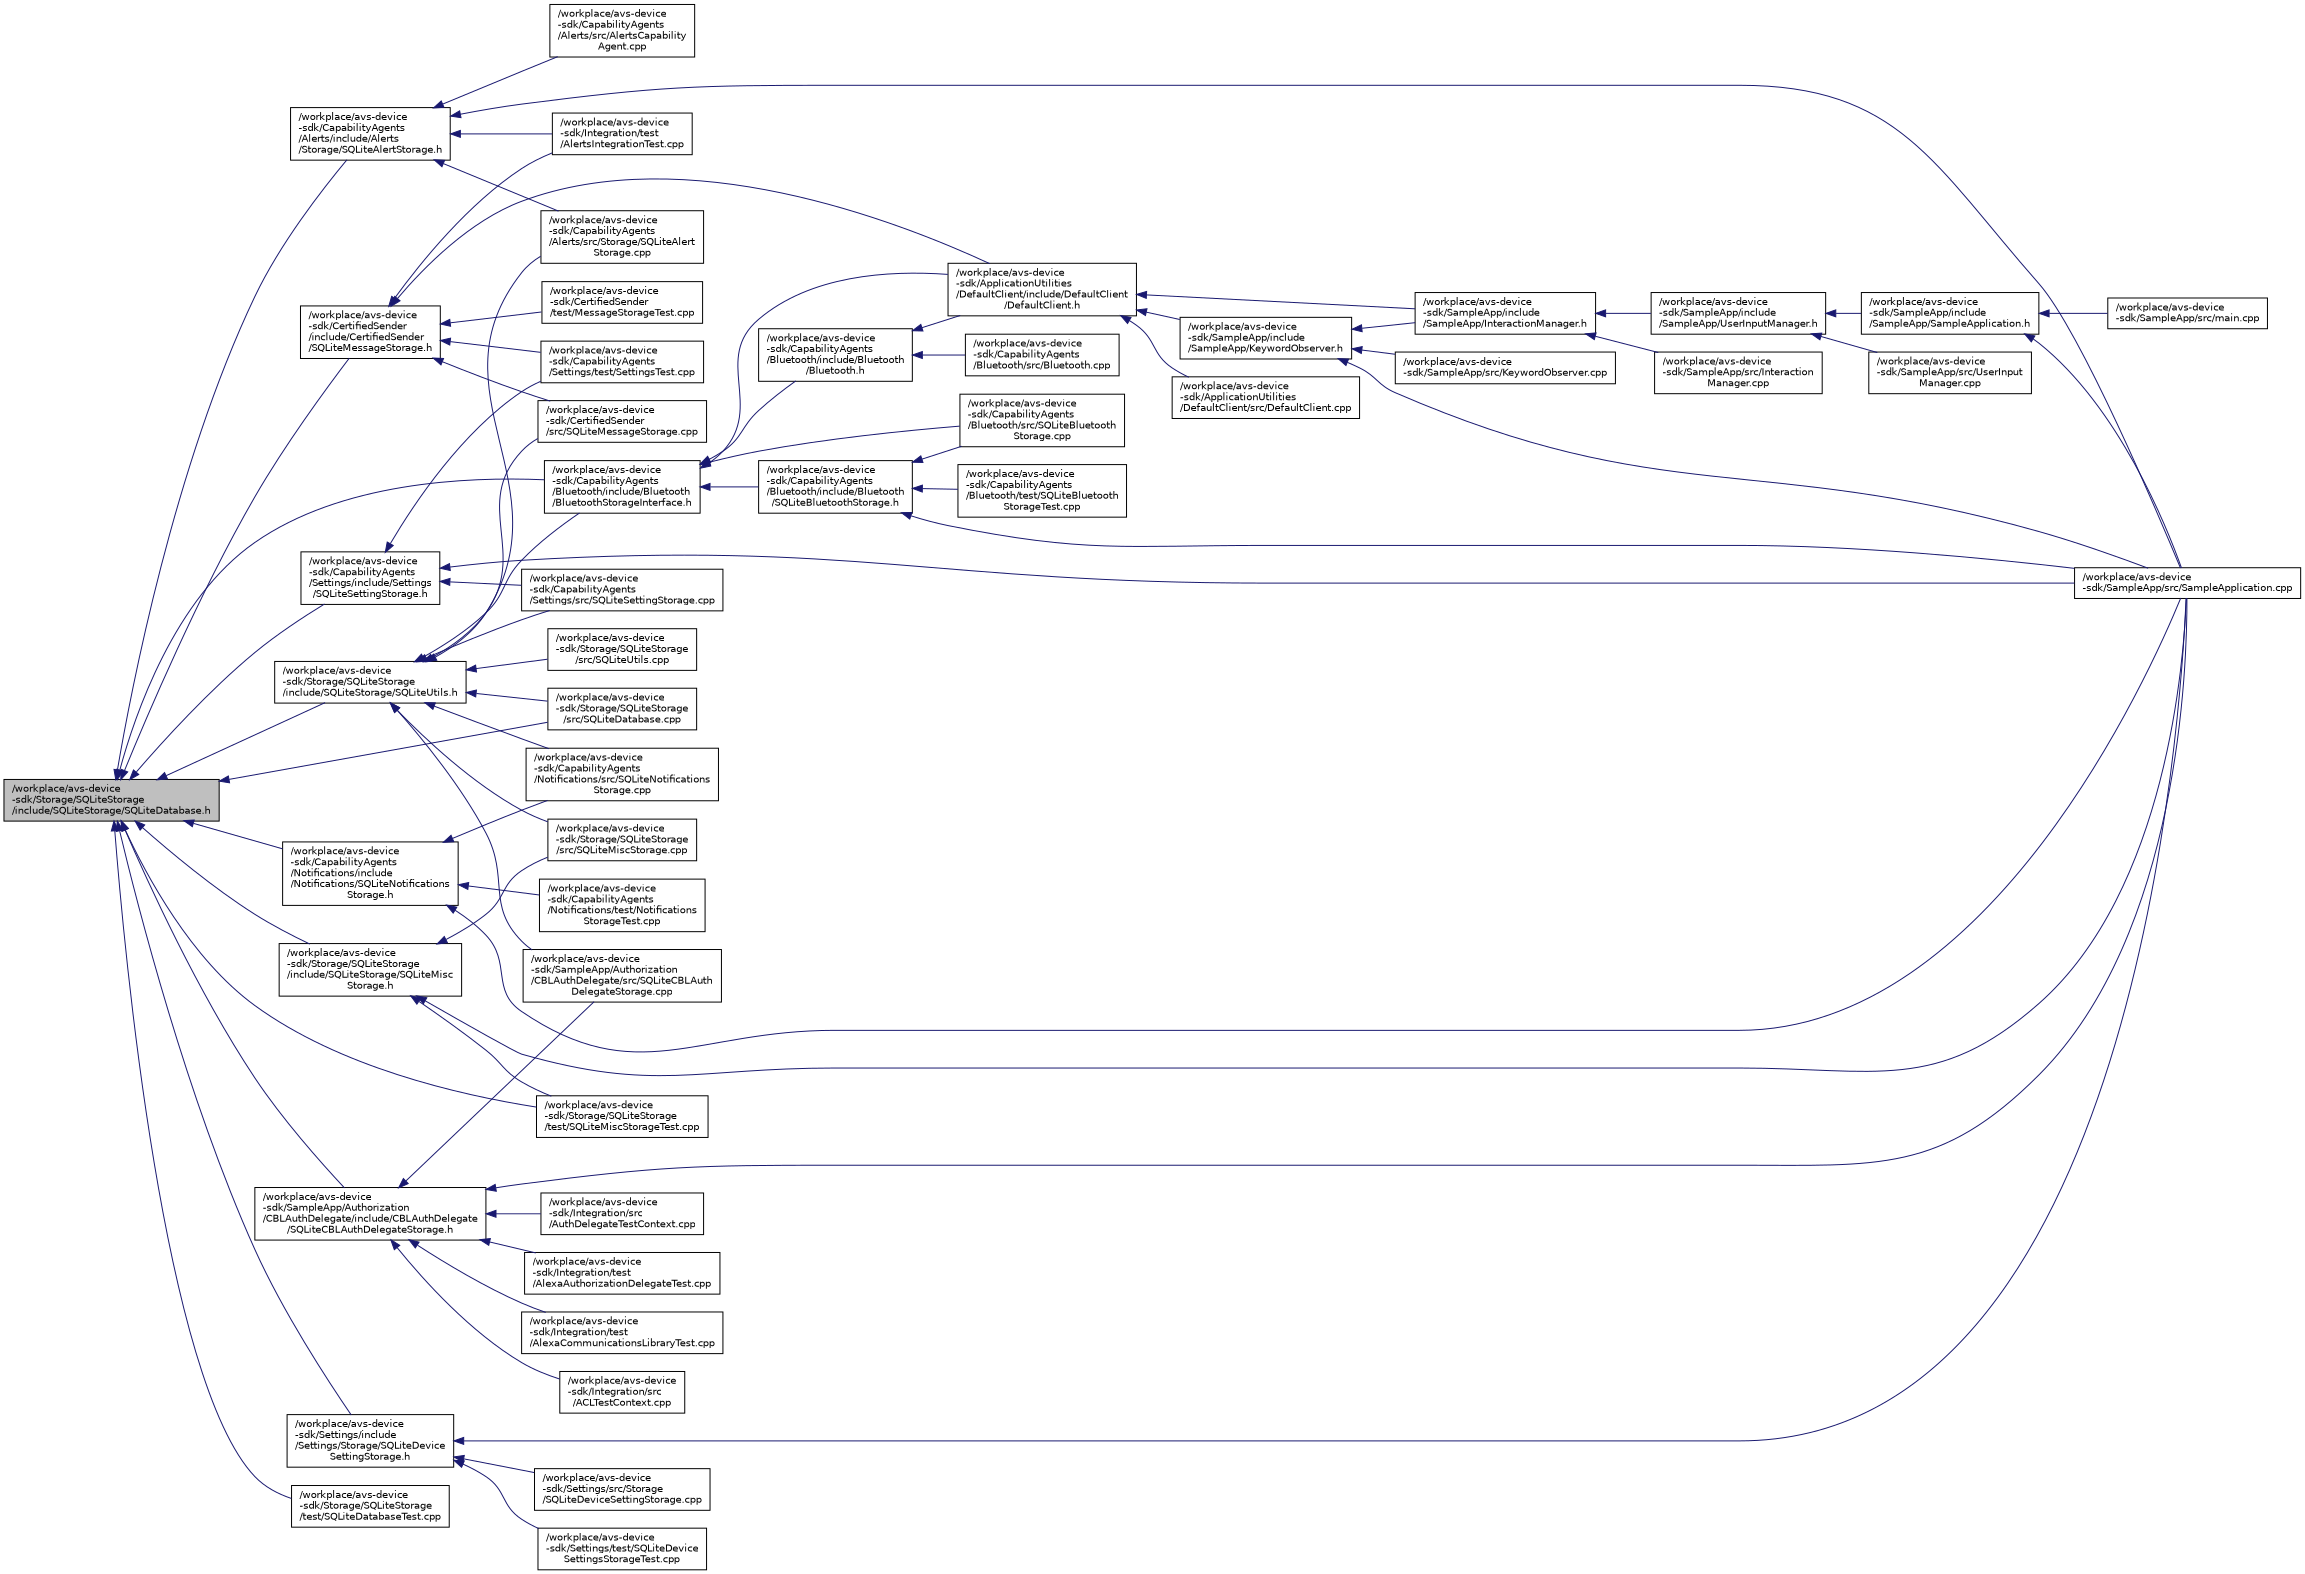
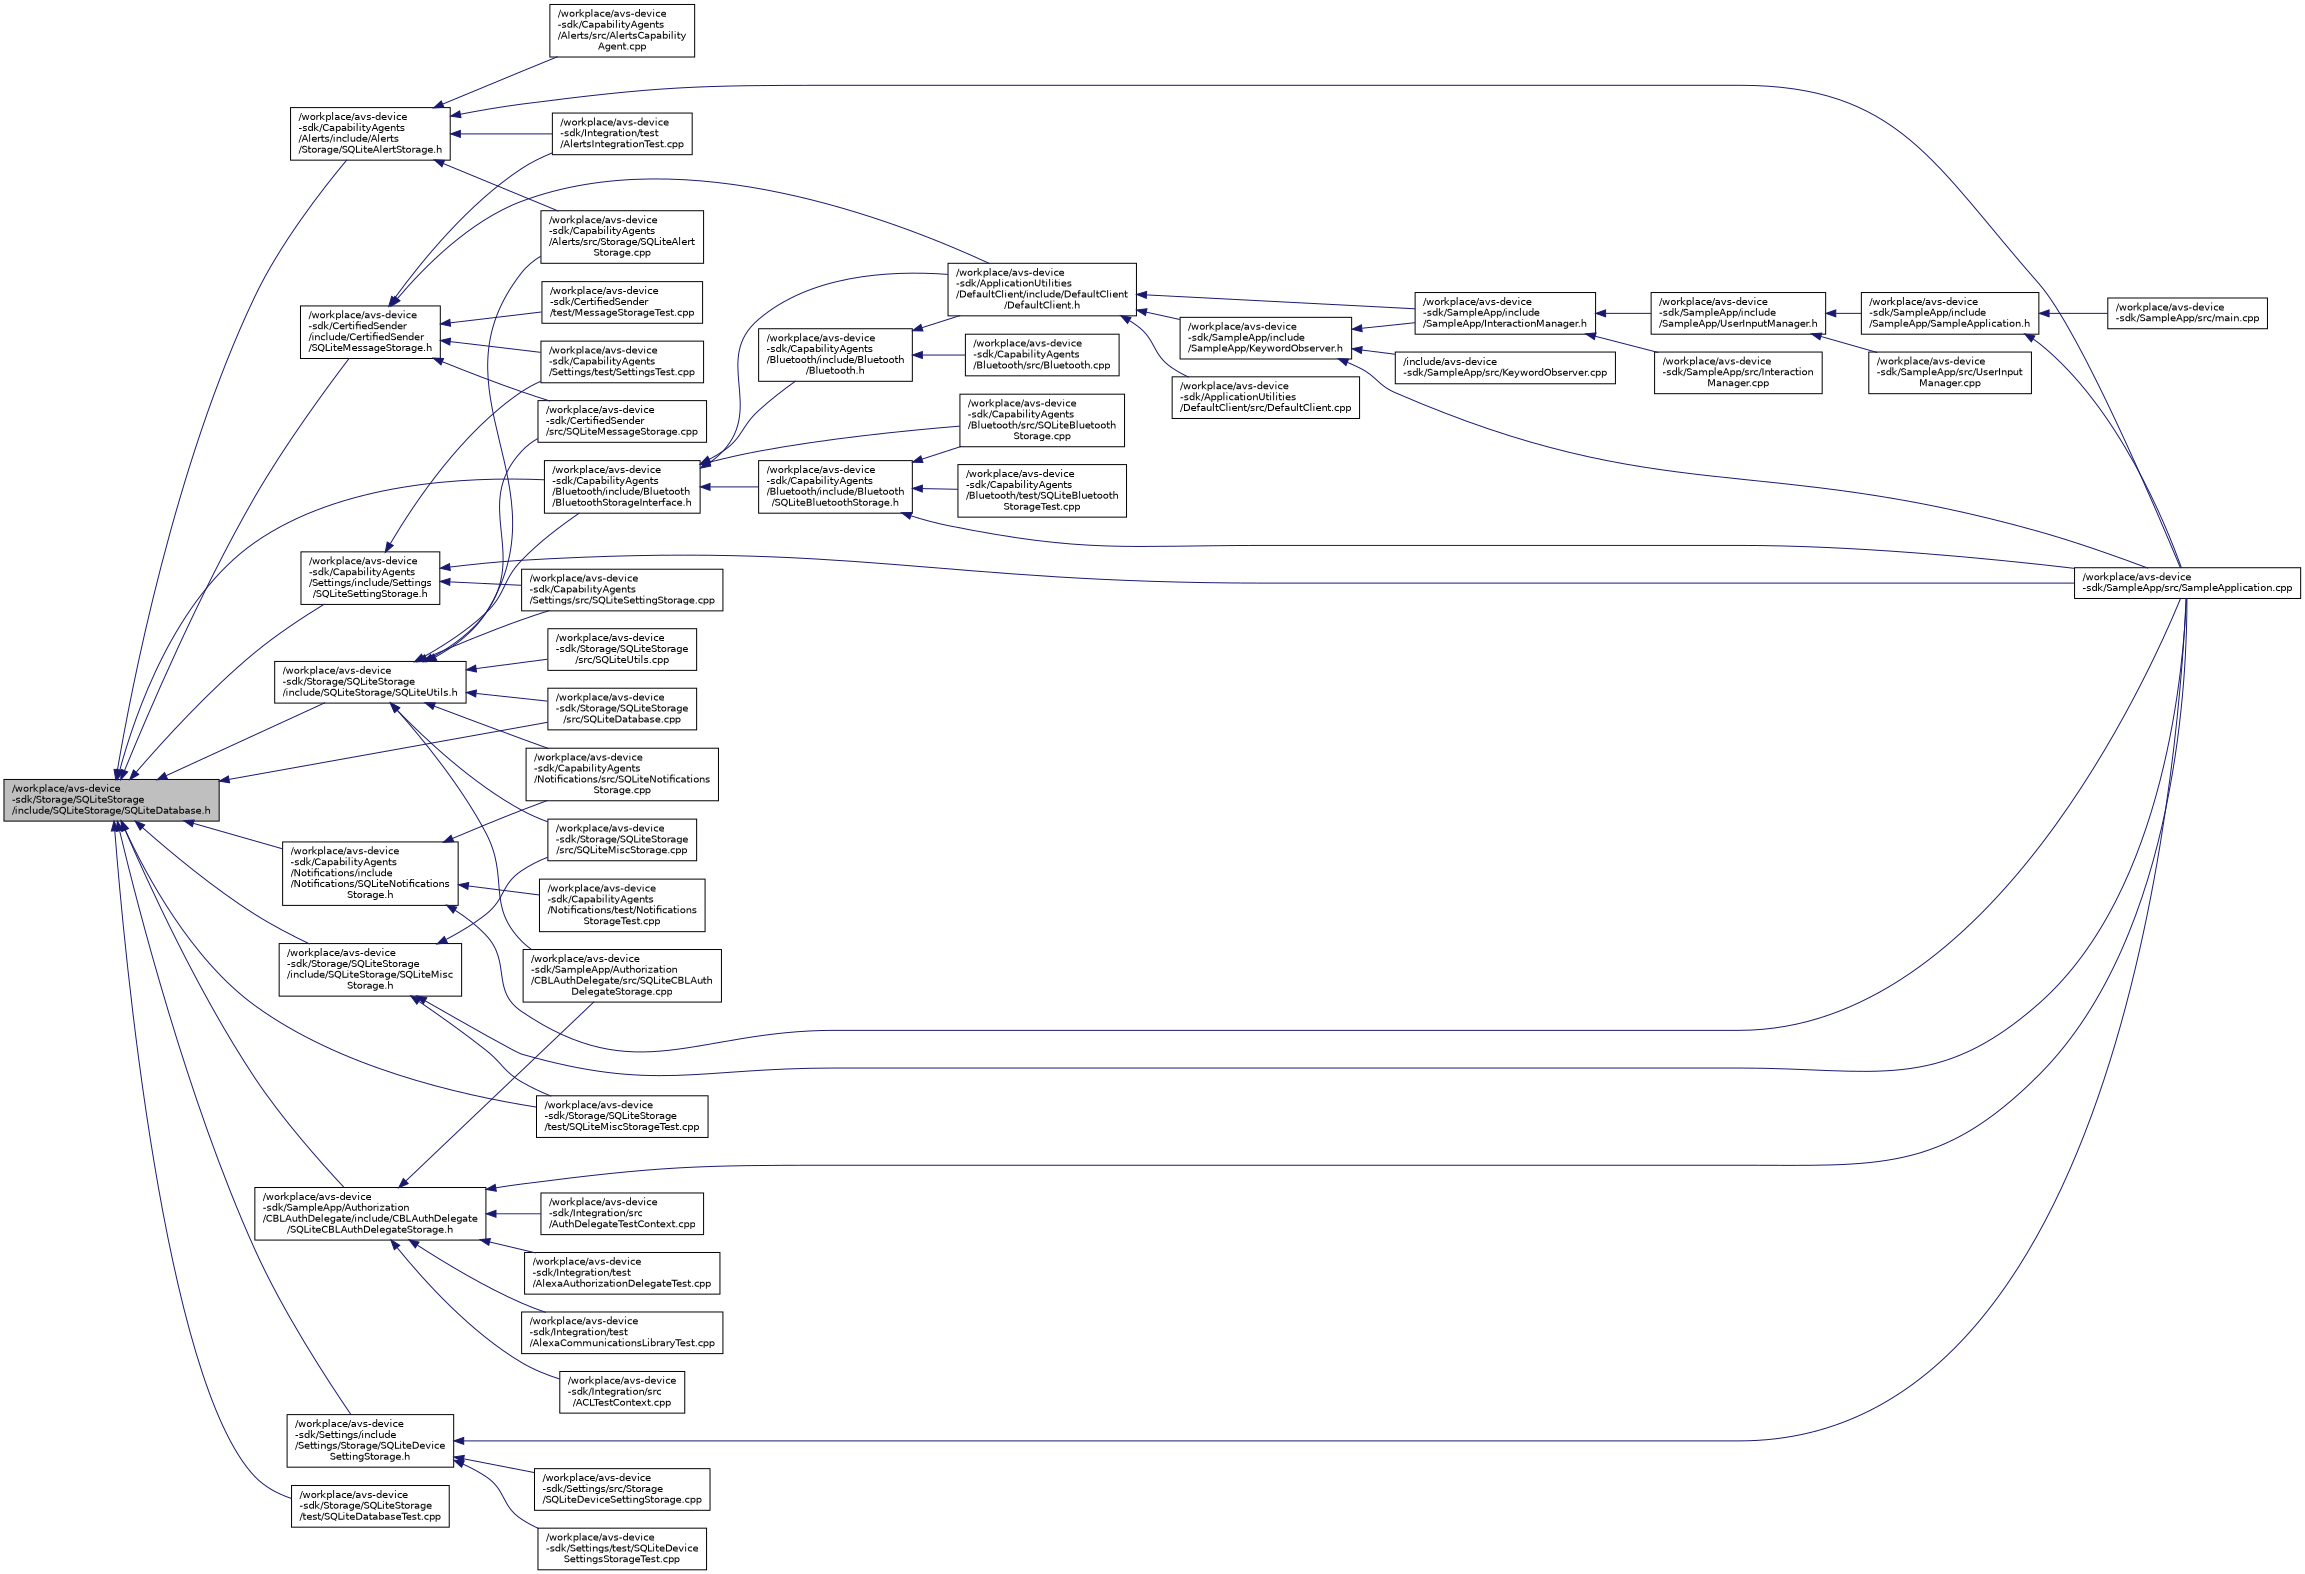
node "/workplace/avs-device -sdk/SampleApp/src/KeywordObserver.cpp": label "/workplace/avs-device -sdk/SampleApp/src/KeywordObserver.cpp" -> "/include/avs-device -sdk/SampleApp/src/KeywordObserver.cpp"
